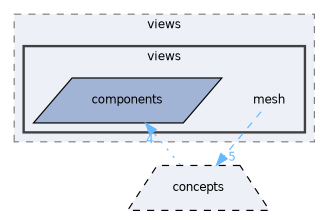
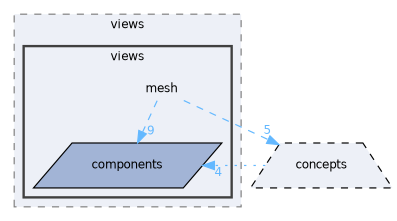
edge "mesh" -> "components": added
